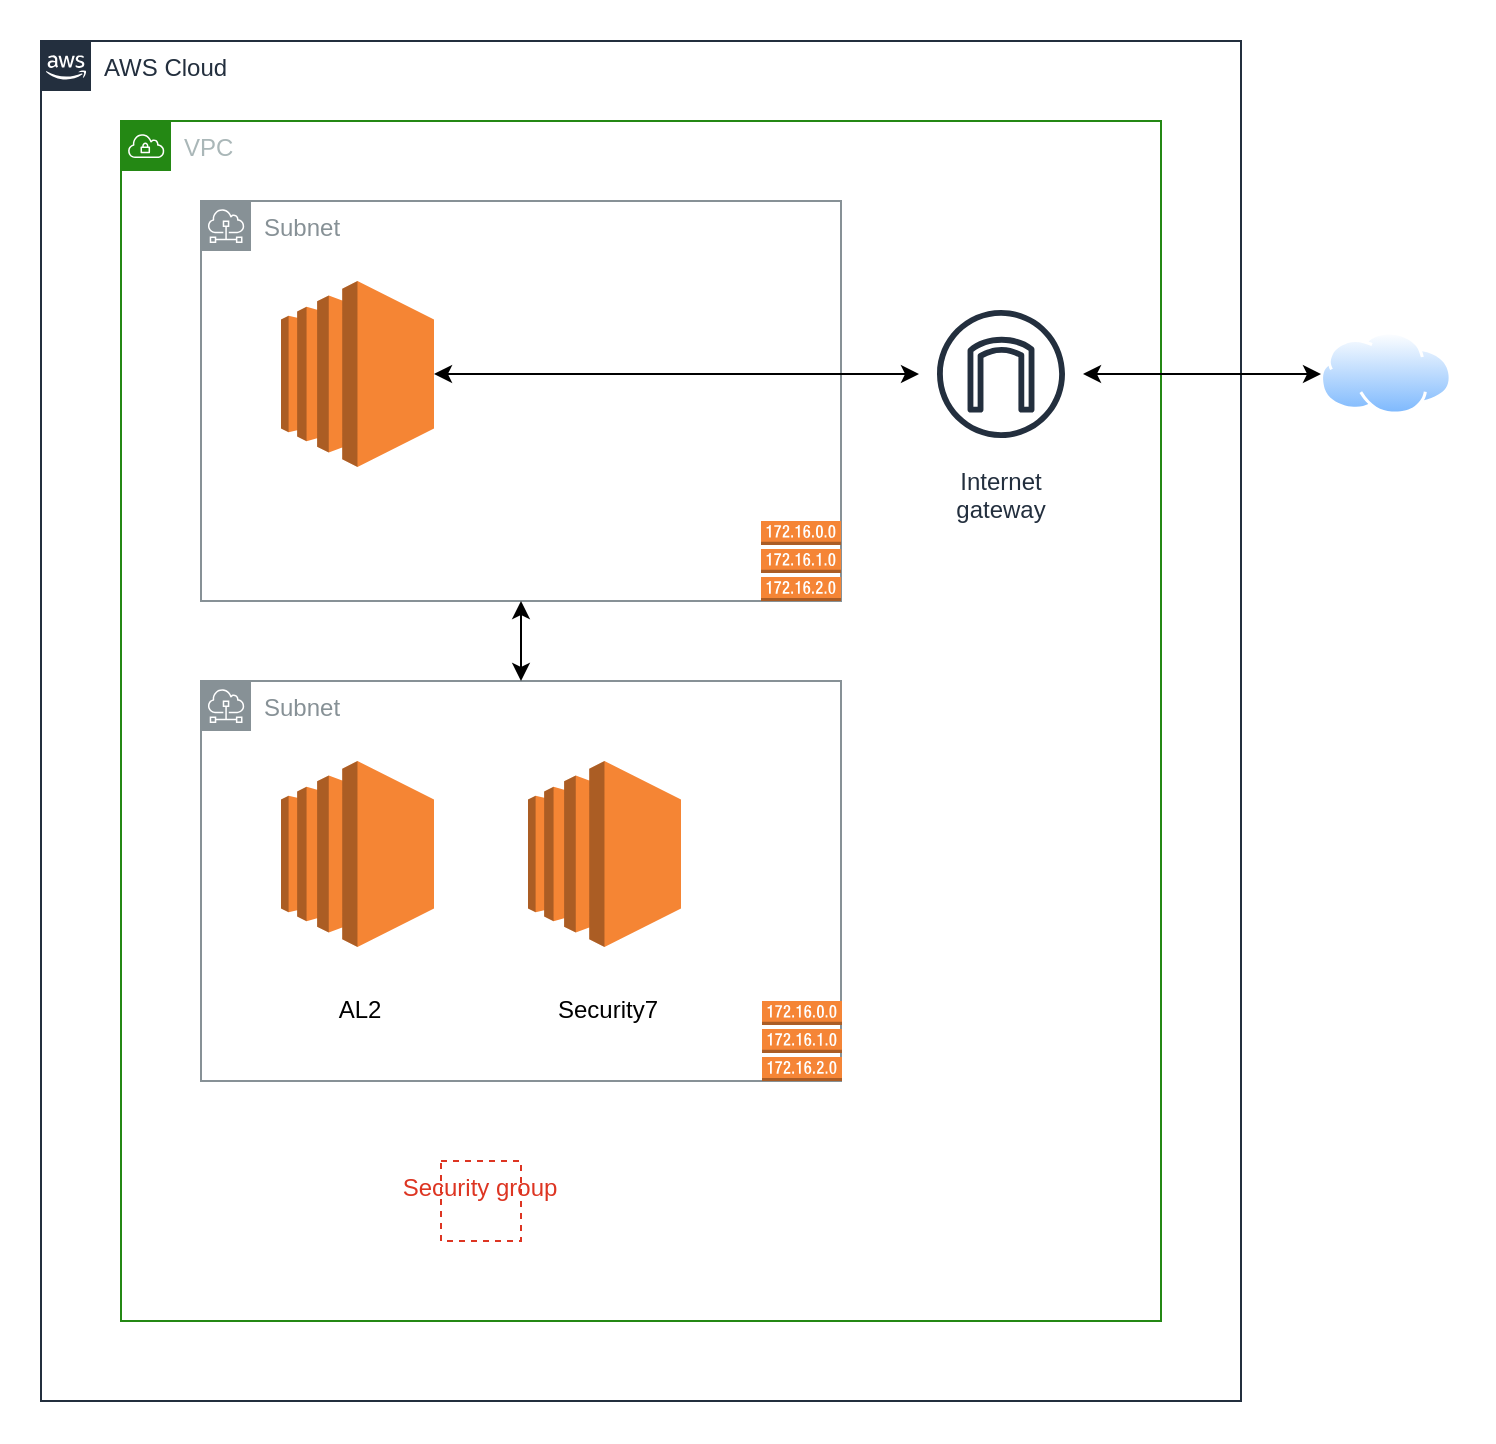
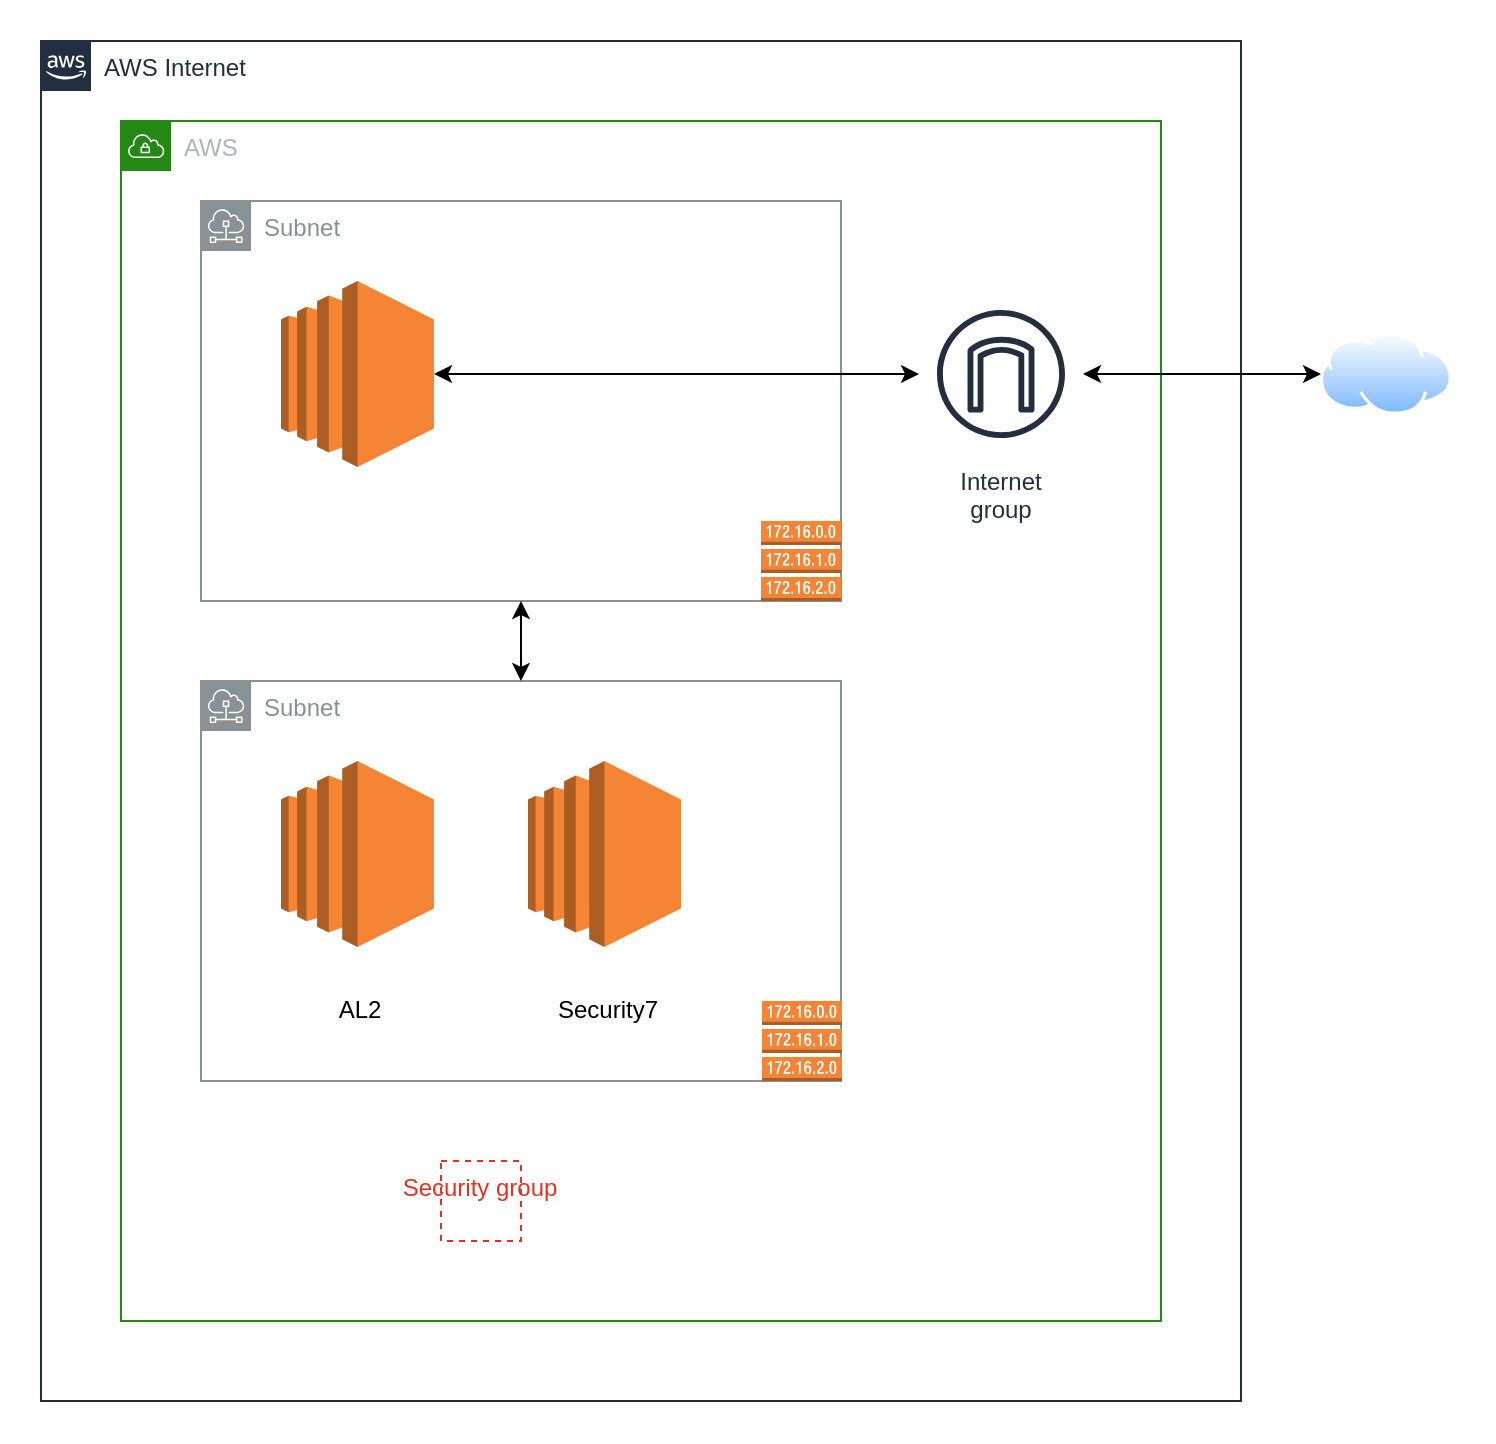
node "AWS Cloud": label "AWS Cloud" -> "AWS Internet"
node "VPC": label "VPC" -> "AWS"
node "Internet gateway": label "Internet gateway" -> "Internet group"
